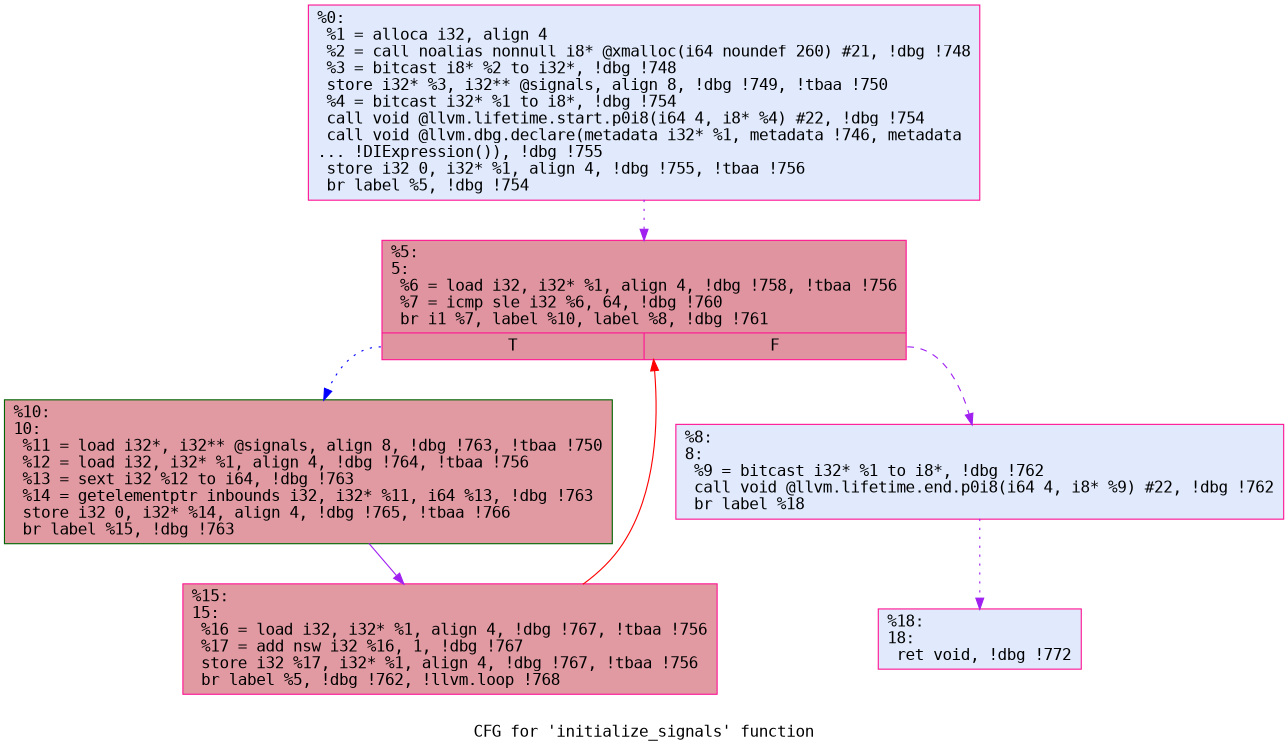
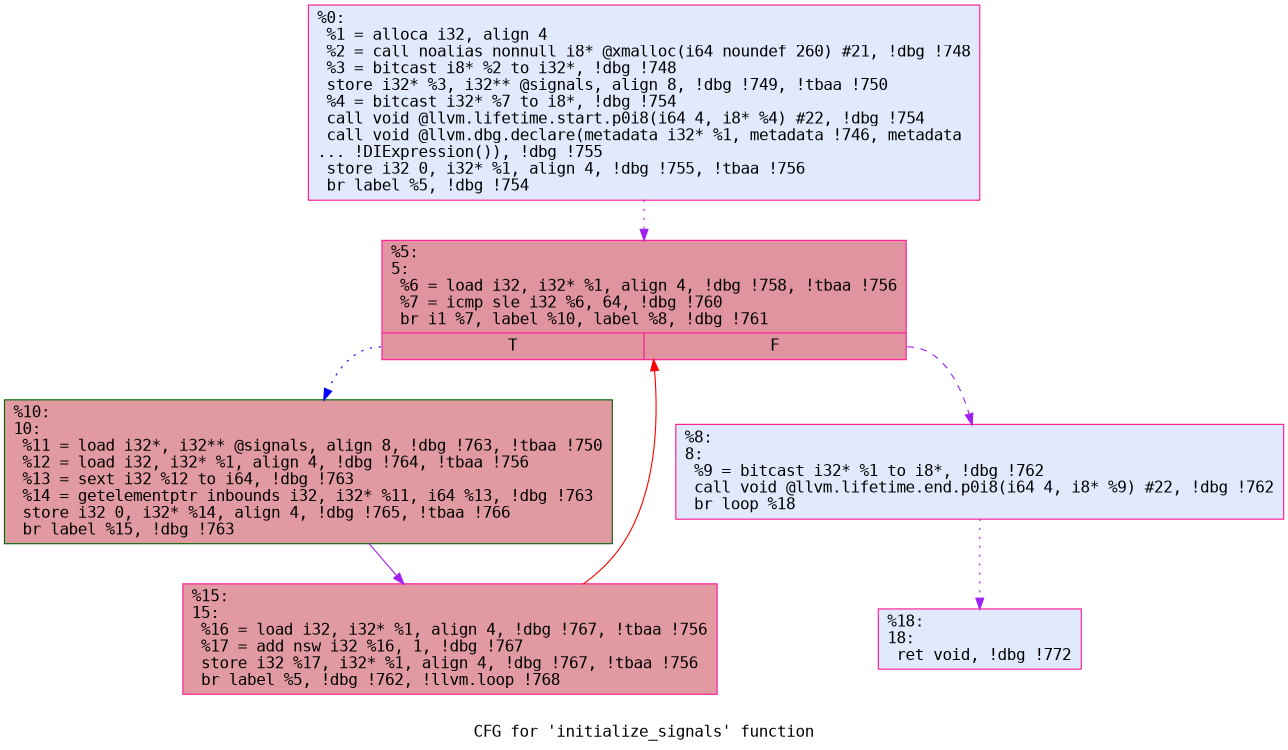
node "%0:": text "%4 = bitcast i32* %1 to i8*, !dbg !754" -> "%4 = bitcast i32* %7 to i8*, !dbg !754"
node "%8:": text "br label %18" -> "br loop %18"
